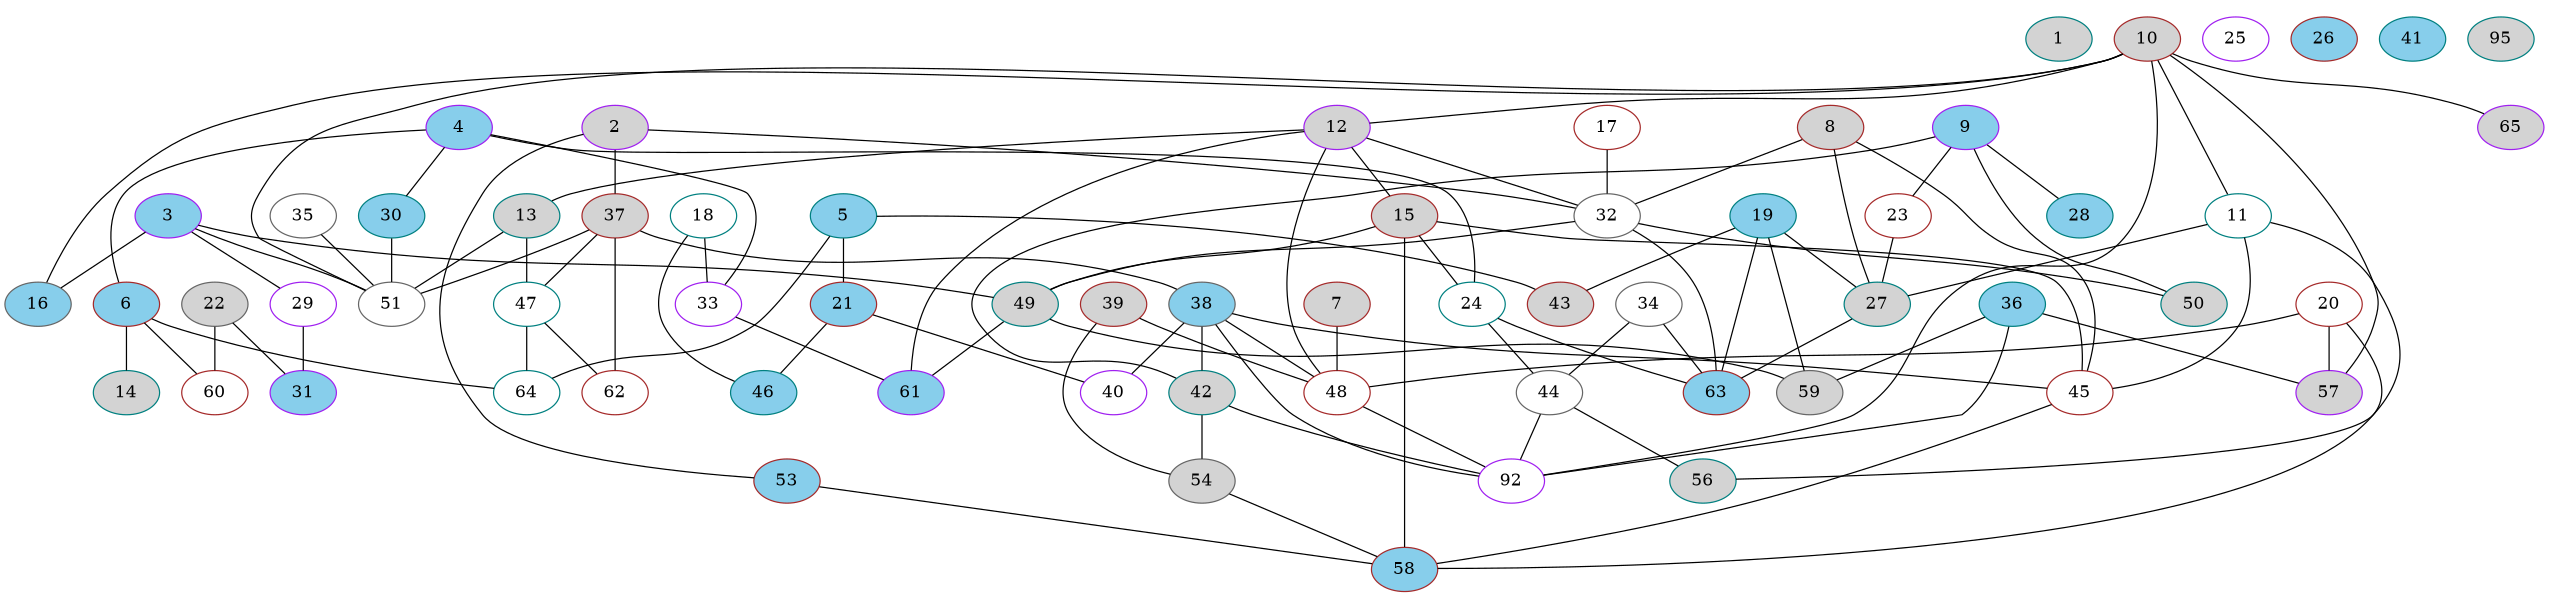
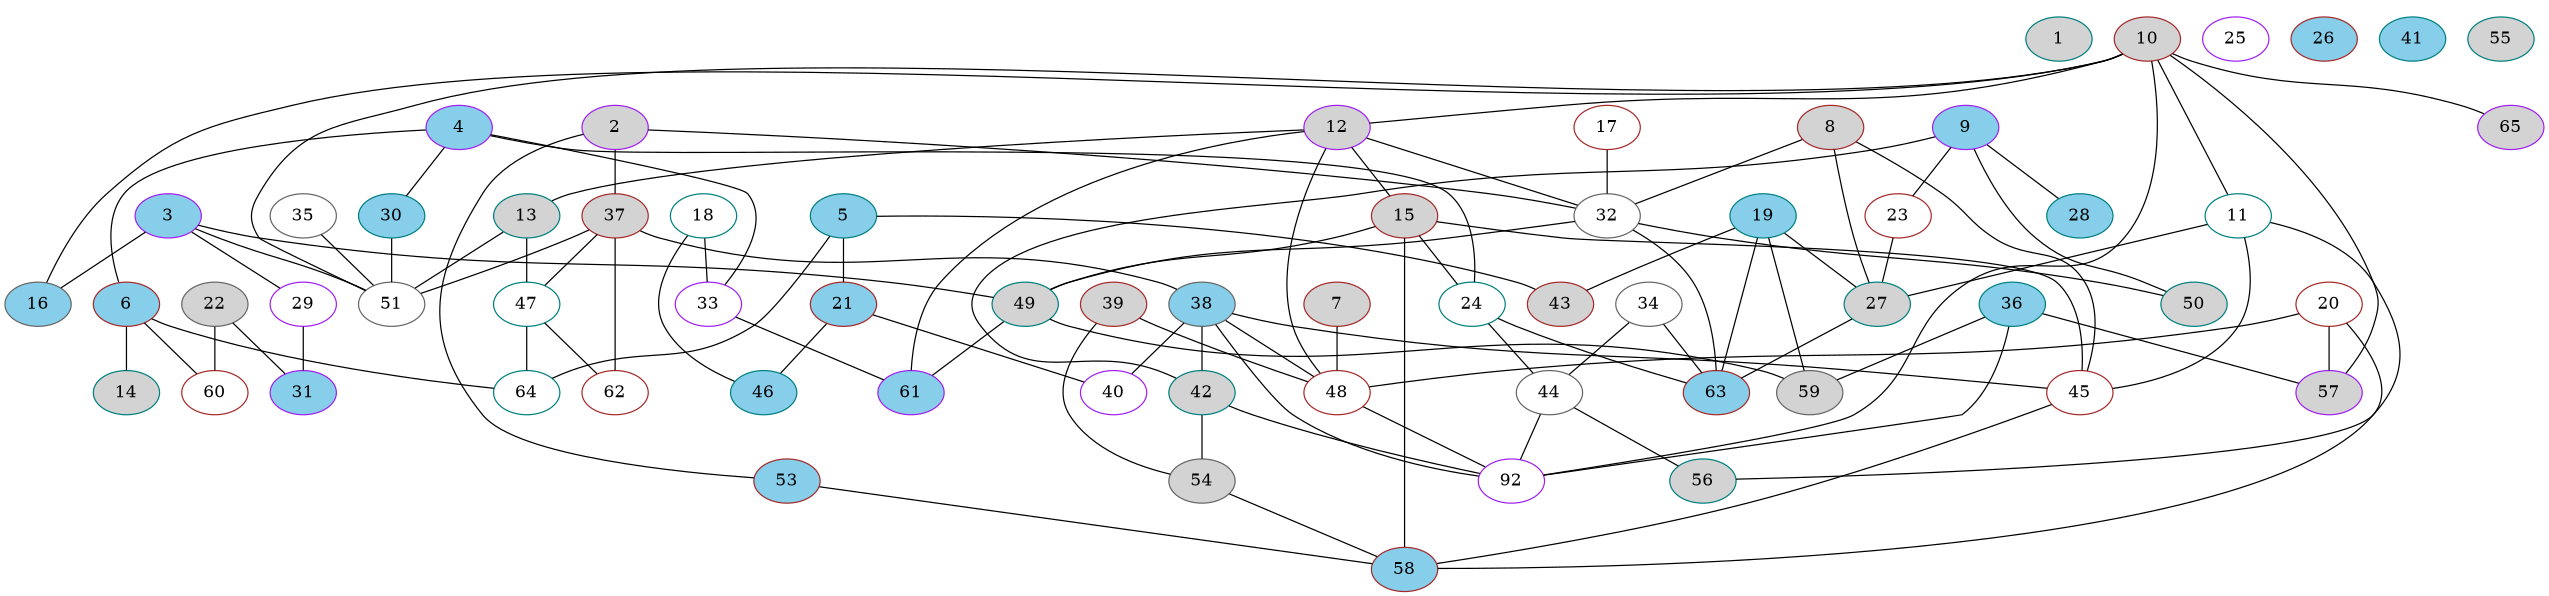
node "95": label "95" -> "55"
